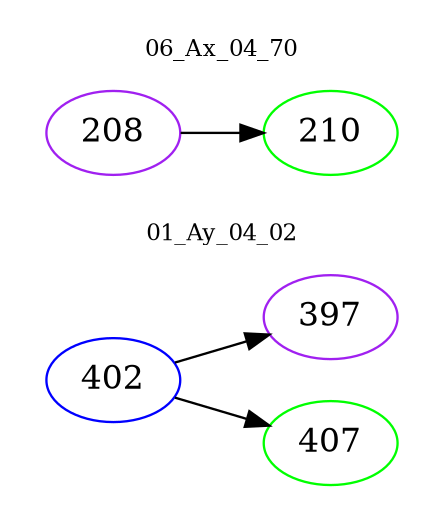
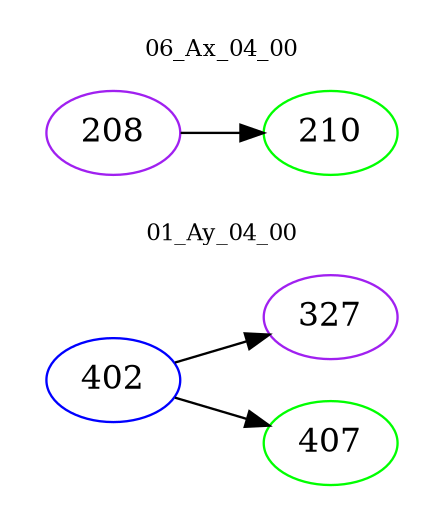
cluster "06_Ax_04_70": label "06_Ax_04_70" -> "06_Ax_04_00"
cluster "01_Ay_04_02": label "01_Ay_04_02" -> "01_Ay_04_00"
node "397": label "397" -> "327"
